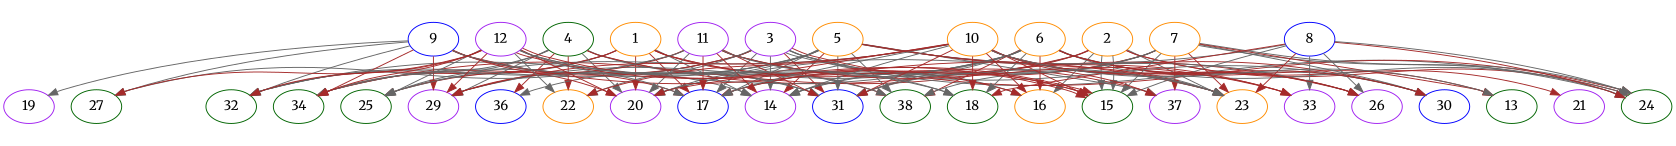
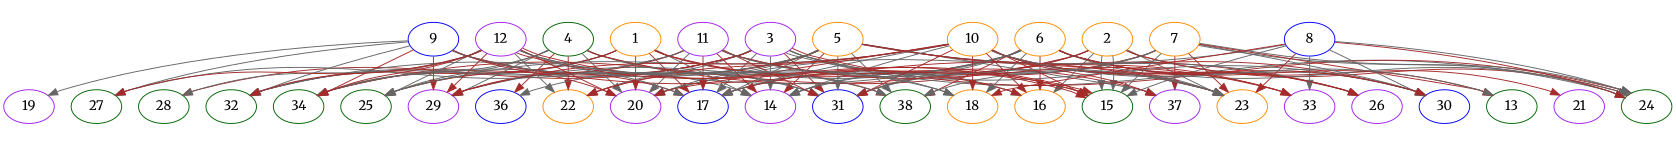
edge "8" -> "26": now "8" -> "30"
edge "5" -> "22": added
node "28": added
node "18": color darkgreen -> darkorange
